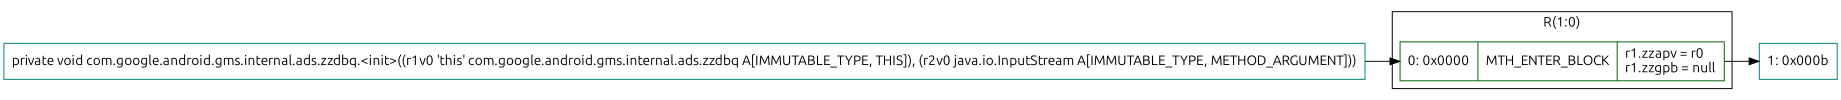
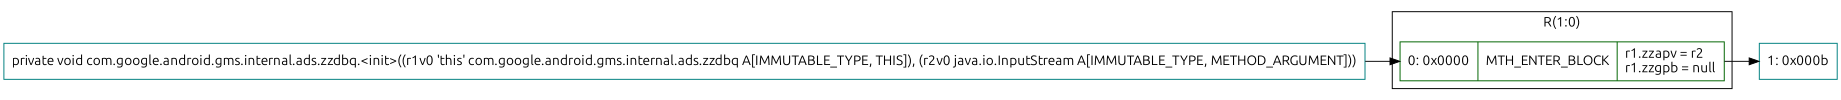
node "0: 0x0000": text "r1.zzapv = r0" -> "r1.zzapv = r2"
